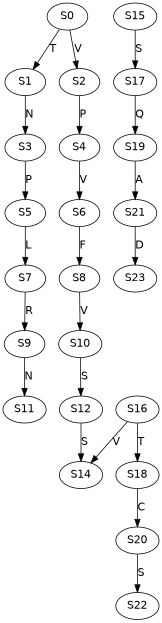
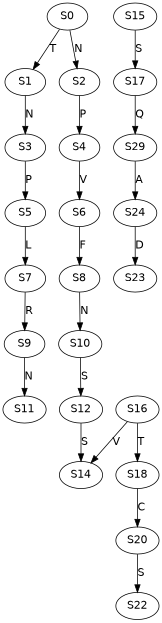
edge "S0" -> "S2": label "V" -> "N"
node "S19": label "S19" -> "S29"
node "S21": label "S21" -> "S24"
edge "S8" -> "S10": label "V" -> "N"
